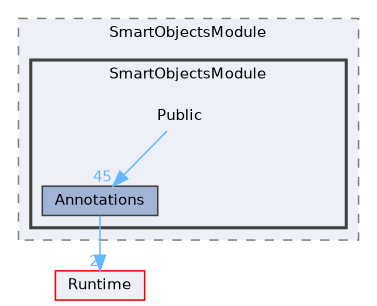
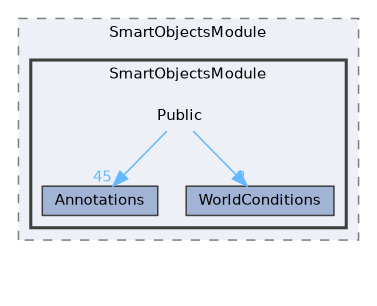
node "WorldConditions": added
node "Runtime": removed
